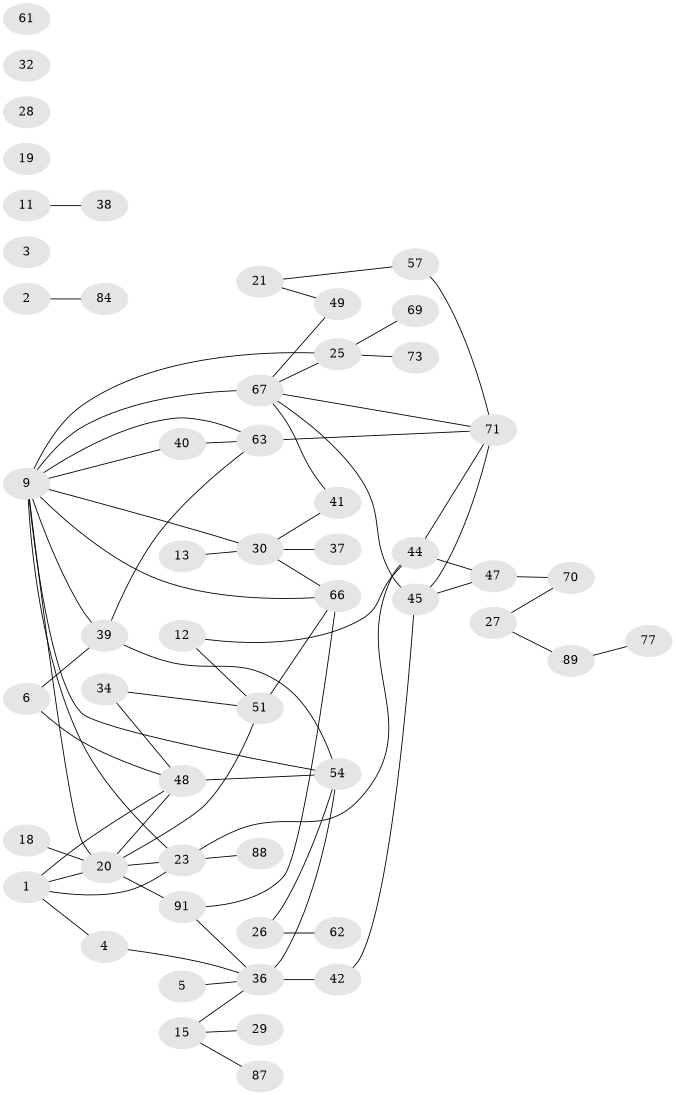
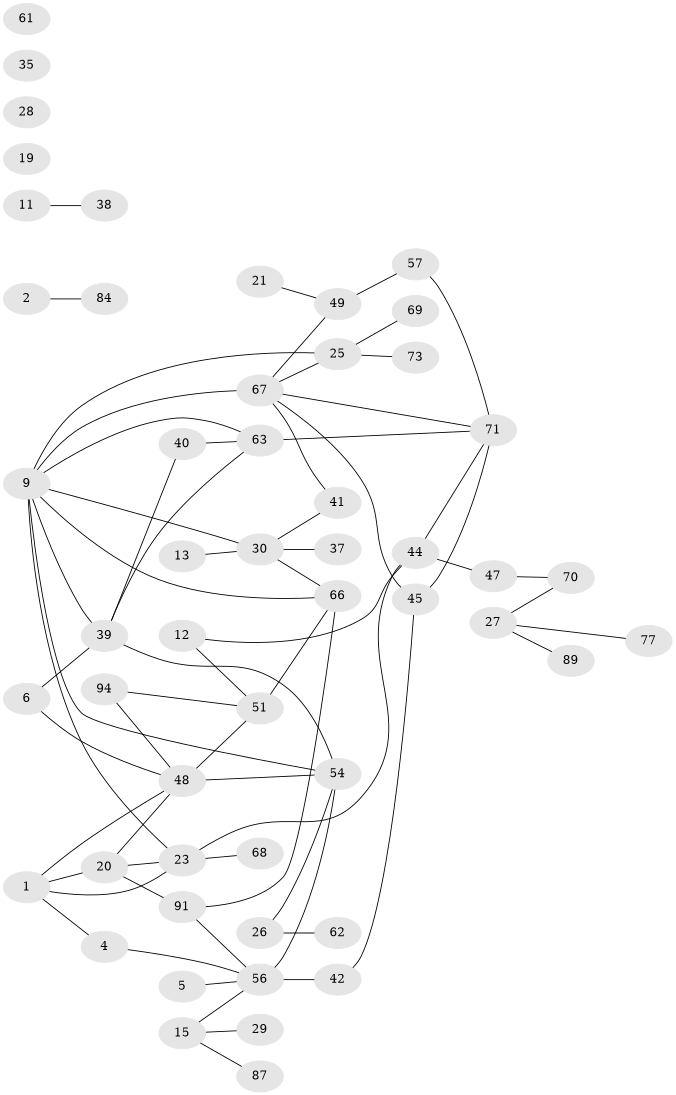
node "32": label "32" -> "35"
node "3": removed
edge "57" -- "21": now "57" -- "49"
edge "40" -- "9": now "40" -- "39"
edge "47" -- "45": removed
edge "77" -- "89": now "77" -- "27"
edge "9" -- "20": removed
node "34": label "34" -> "94"
edge "51" -- "20": now "51" -- "48"
node "18": removed
node "88": label "88" -> "68"
node "36": label "36" -> "56"
